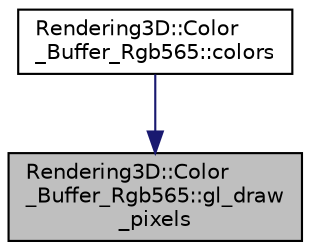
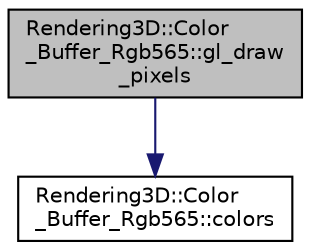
edge "Rendering3D::Color _Buffer_Rgb565::colors" -> "Rendering3D::Color _Buffer_Rgb565::gl_draw _pixels": reversed
